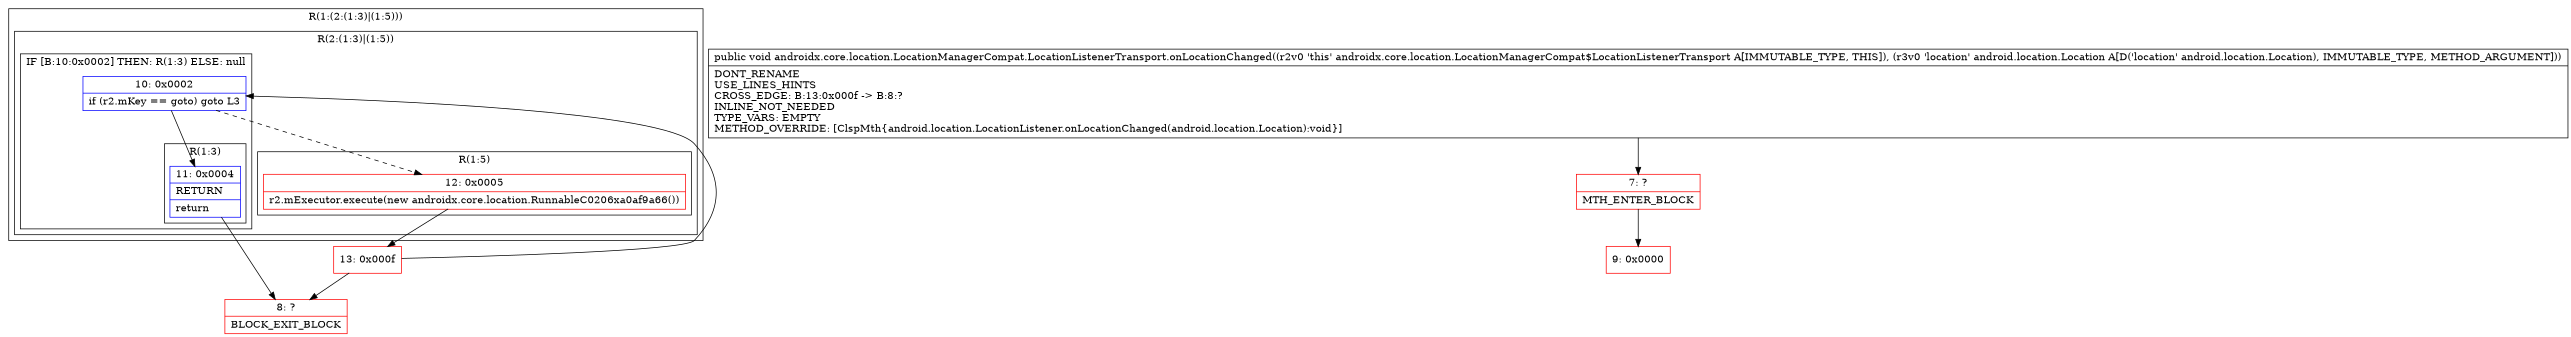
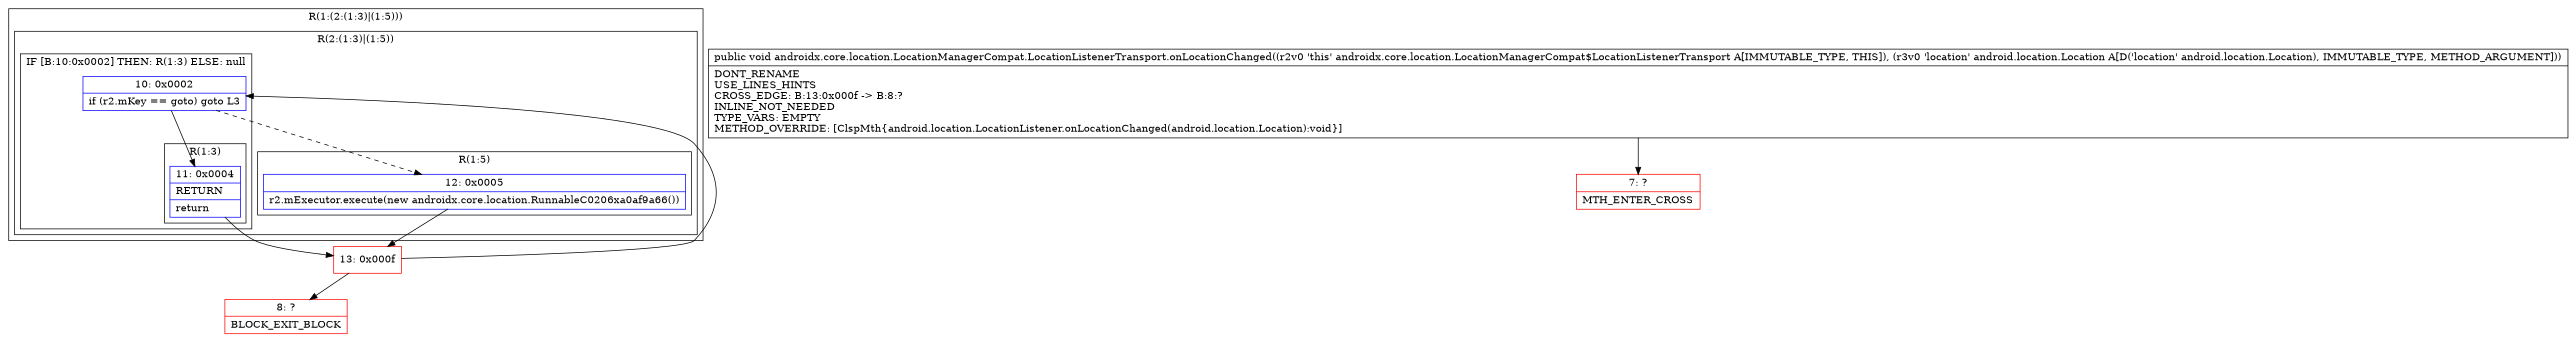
node "12: 0x0005": color red -> blue
node "7: ?": text "MTH_ENTER_BLOCK" -> "MTH_ENTER_CROSS"
edge "11: 0x0004" -> "8: ?": now "11: 0x0004" -> "13: 0x000f"
node "9: 0x0000": removed
